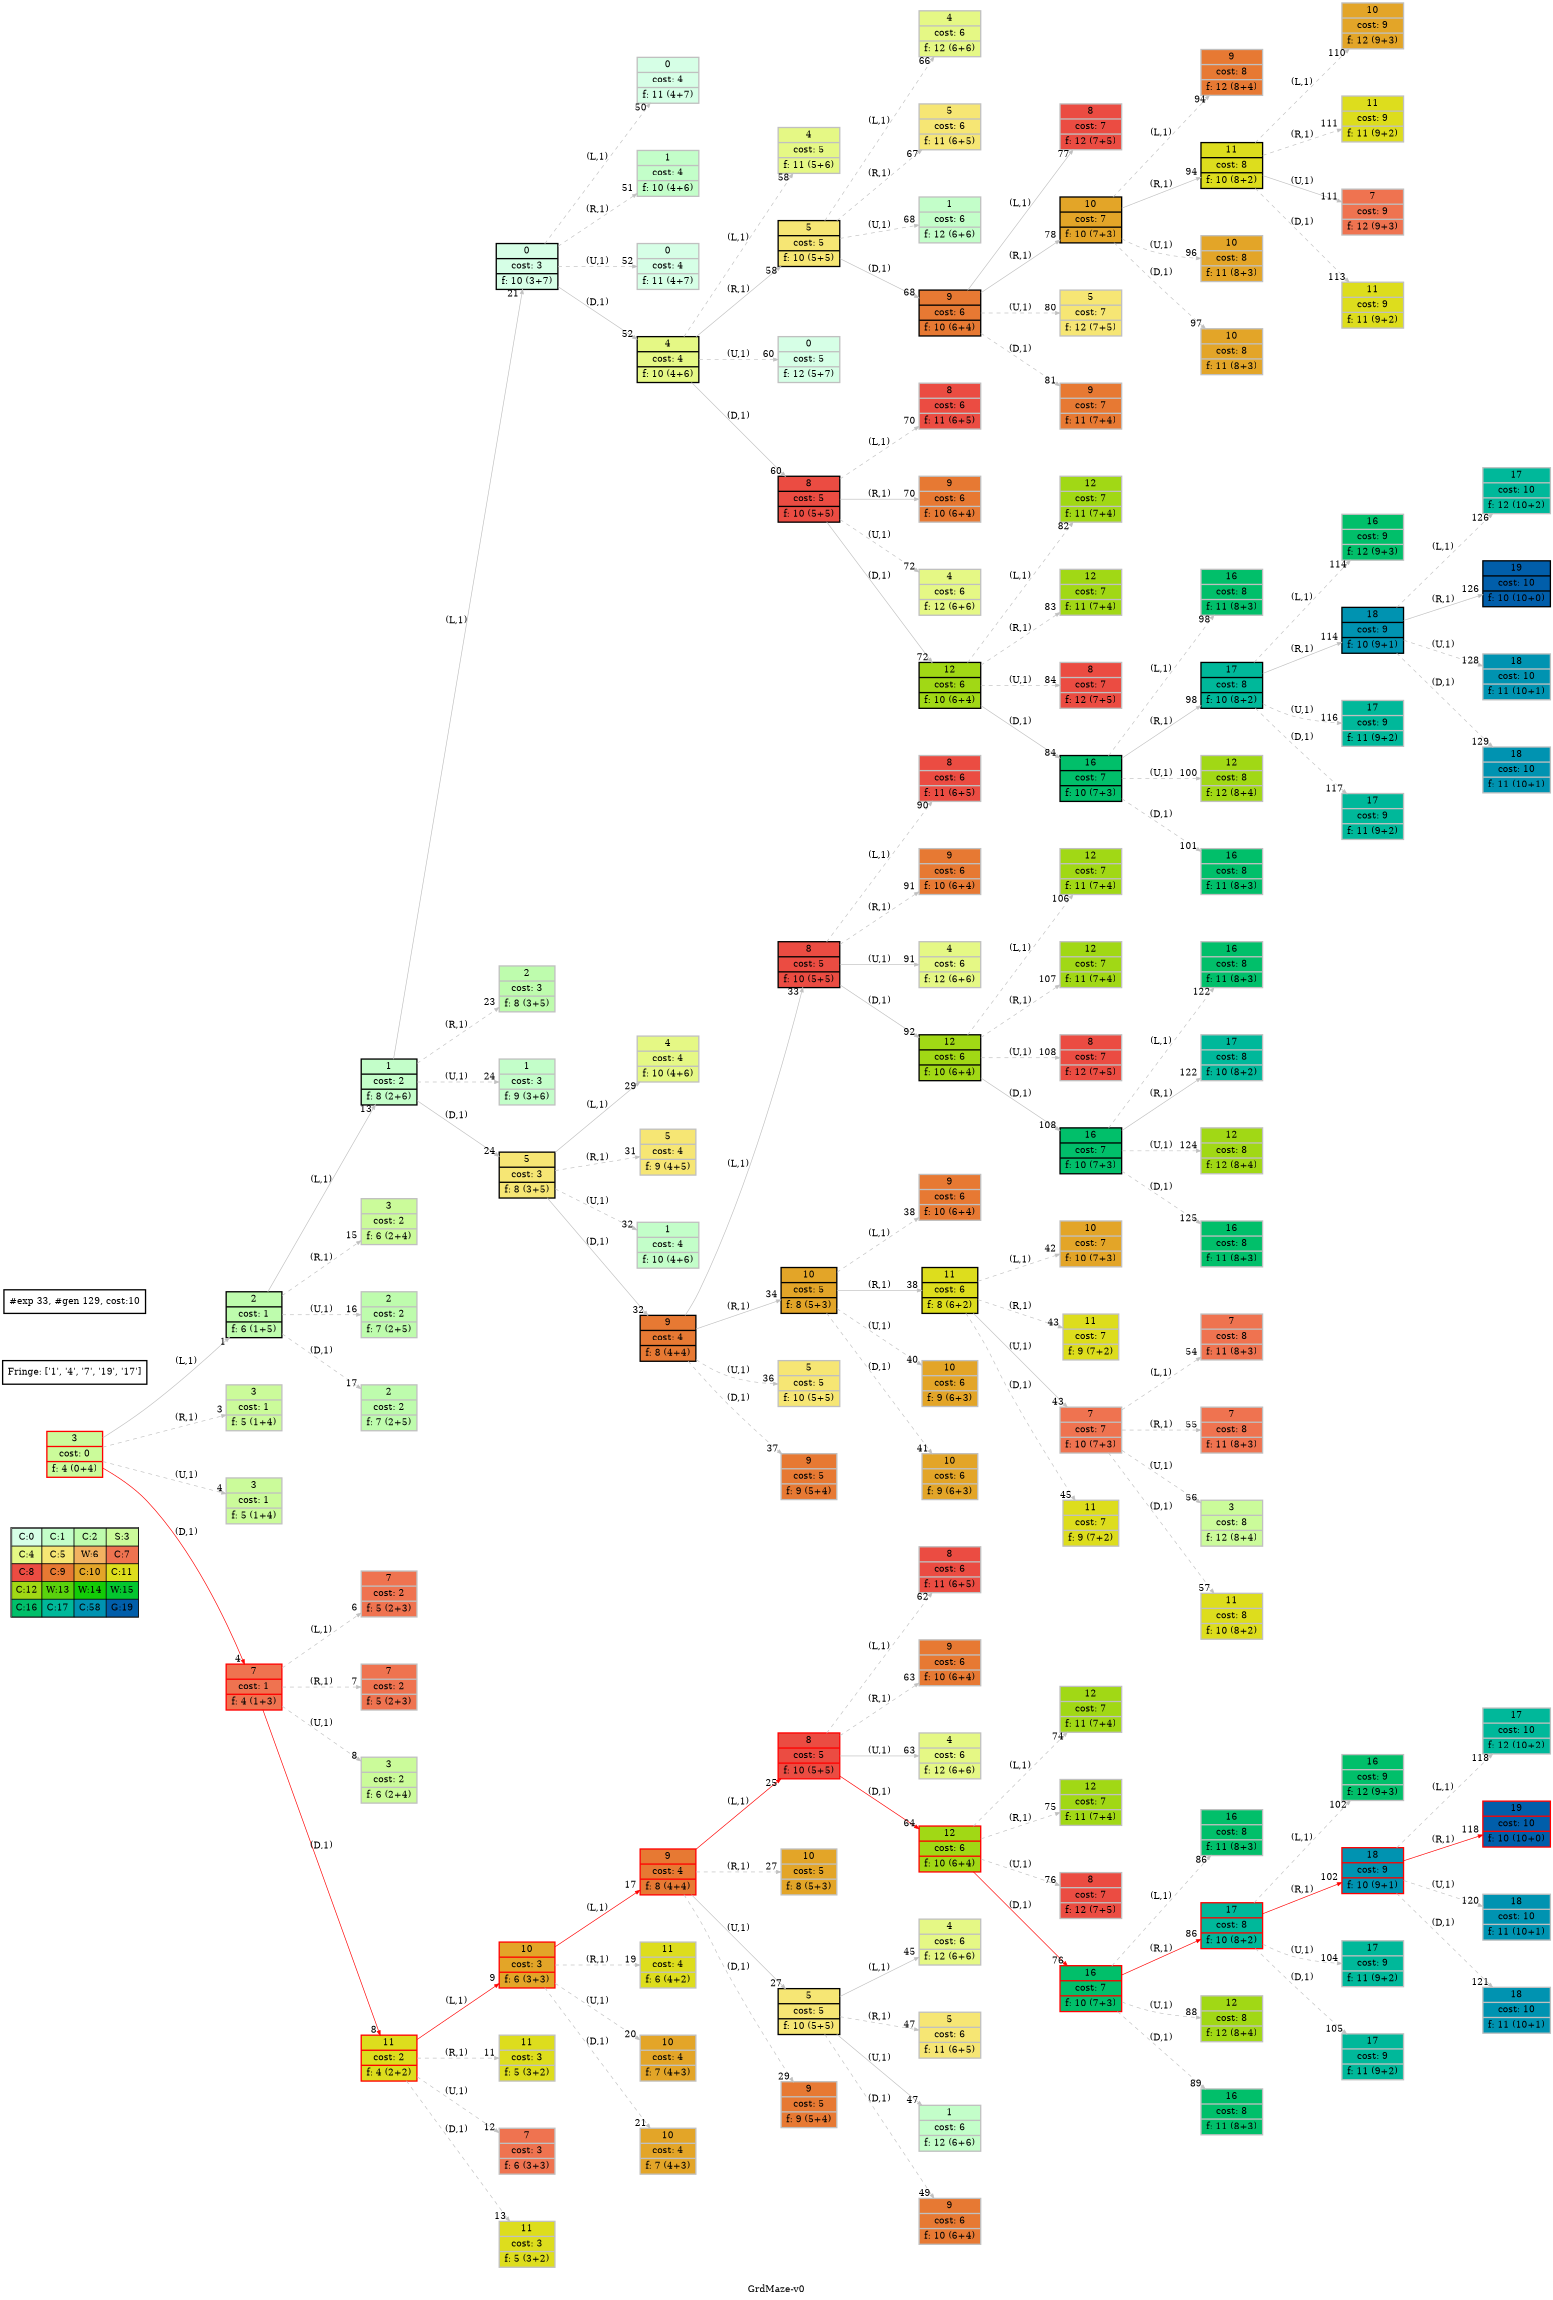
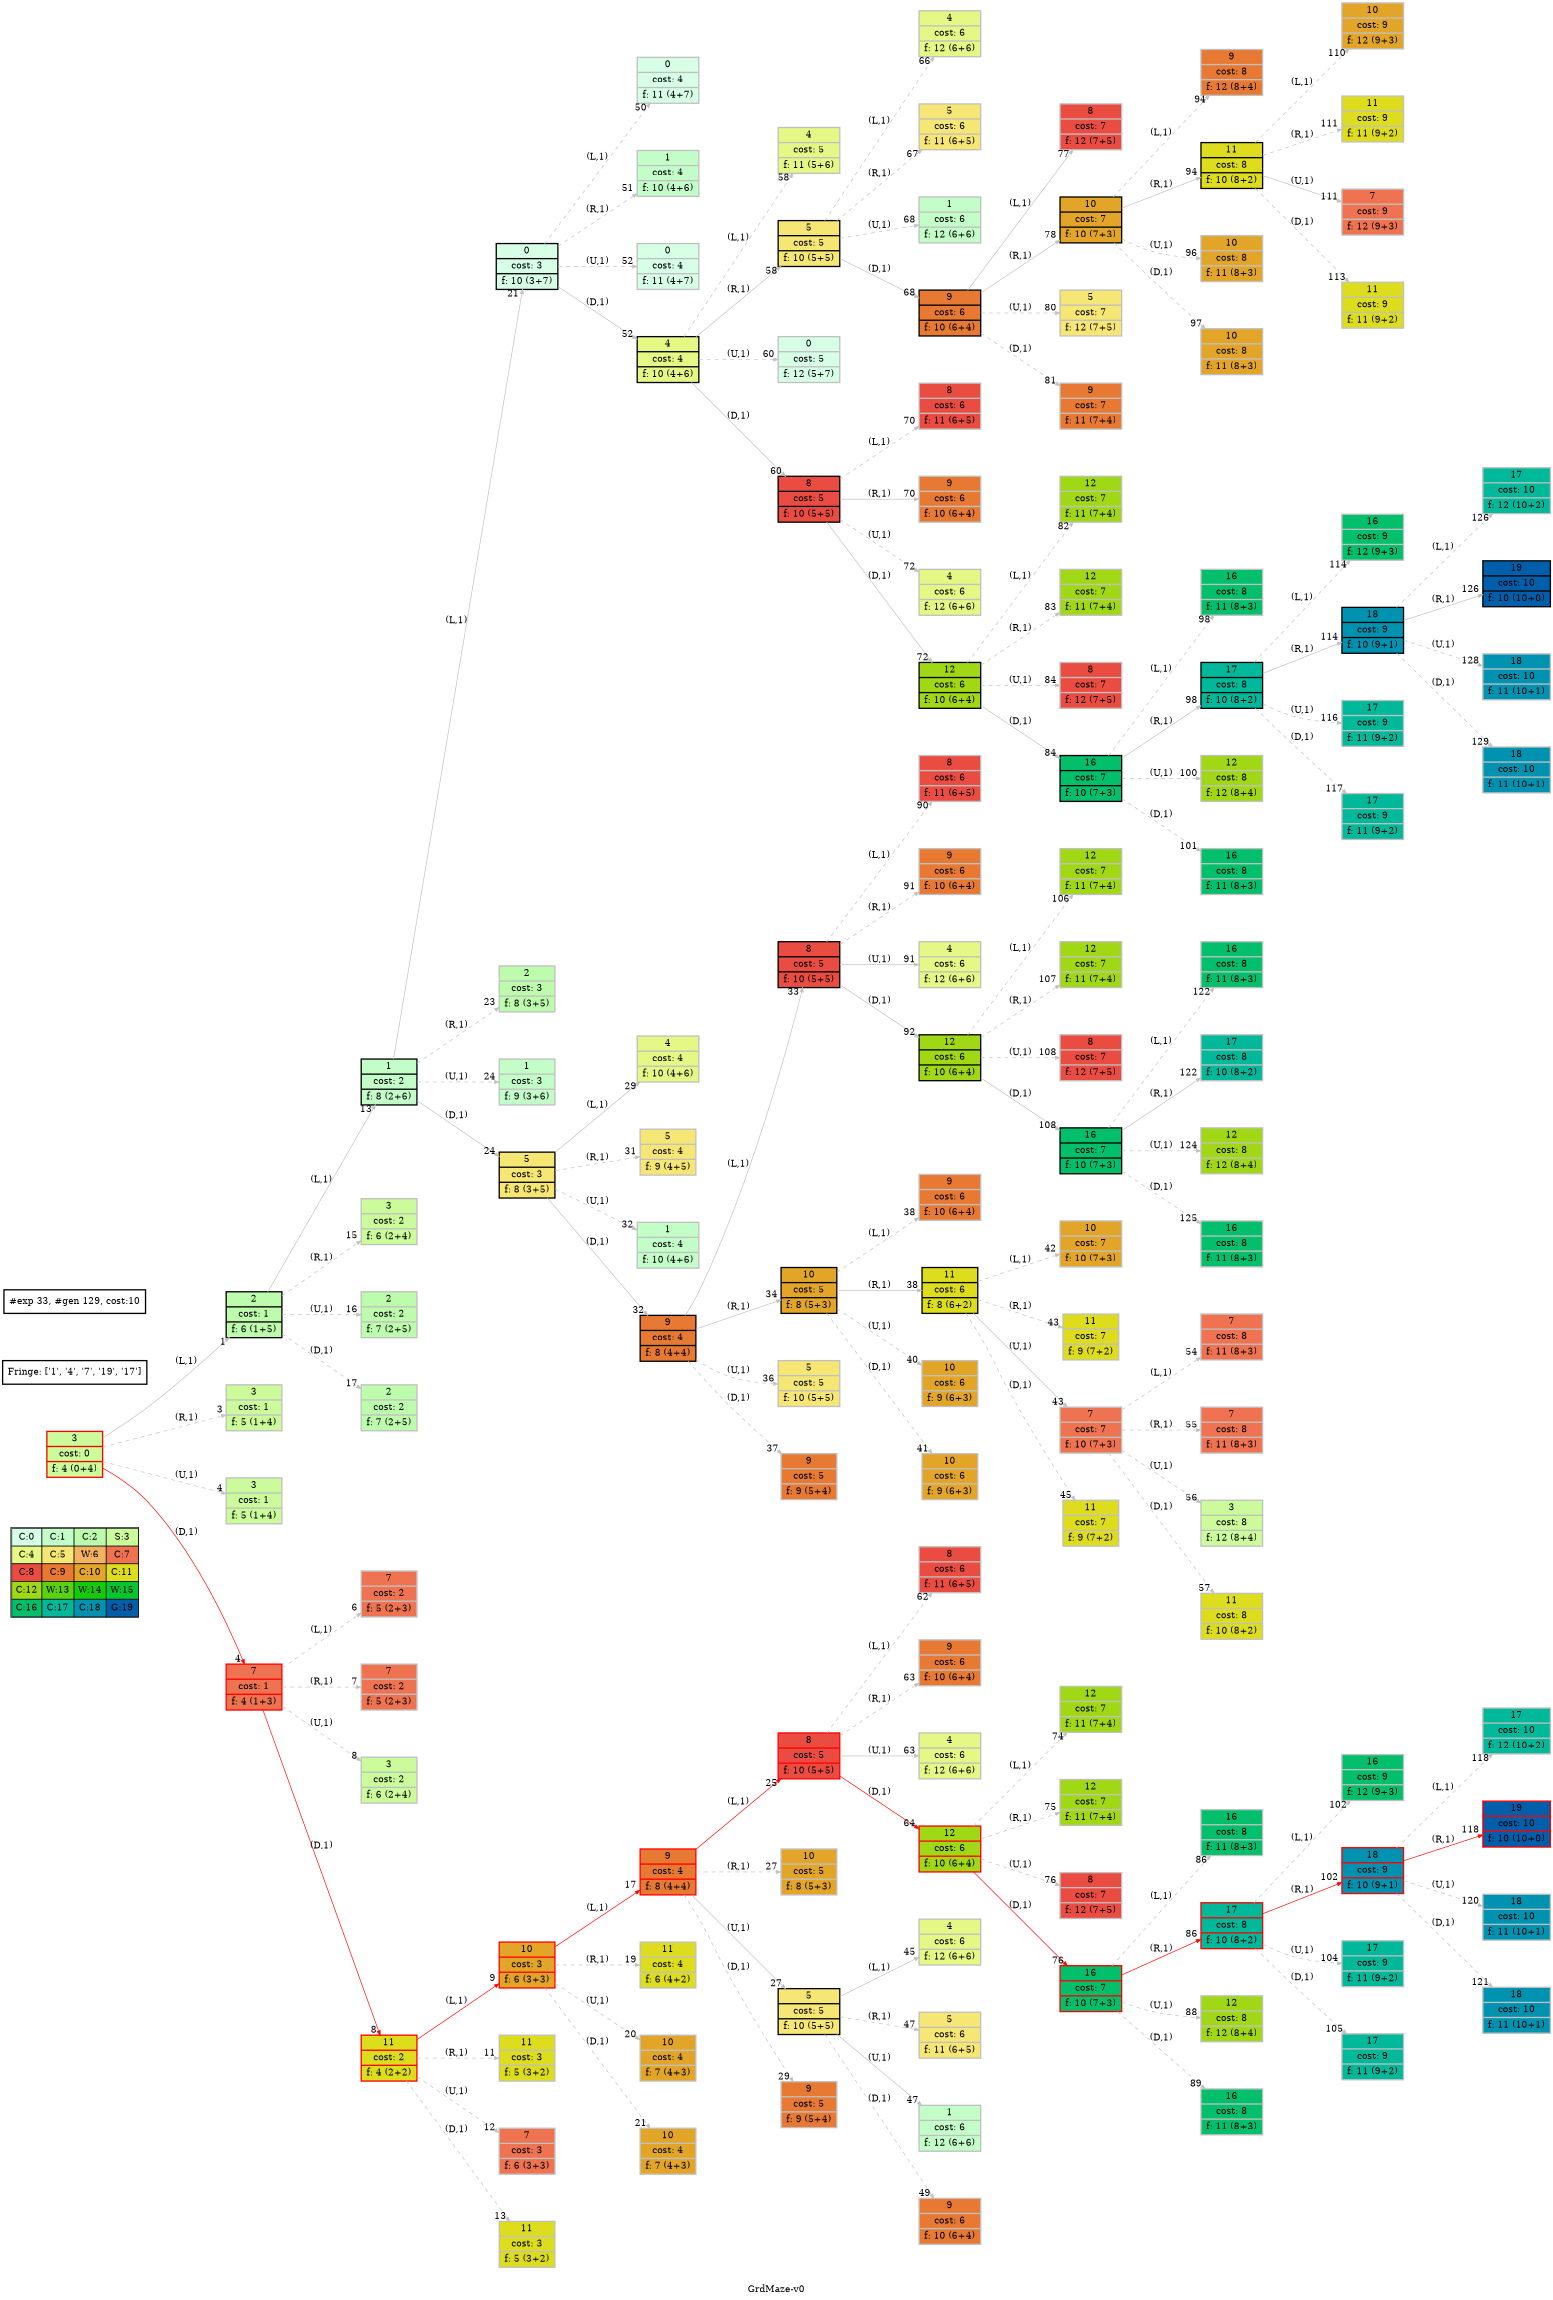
node "C:0": text "C:58" -> "C:18"
